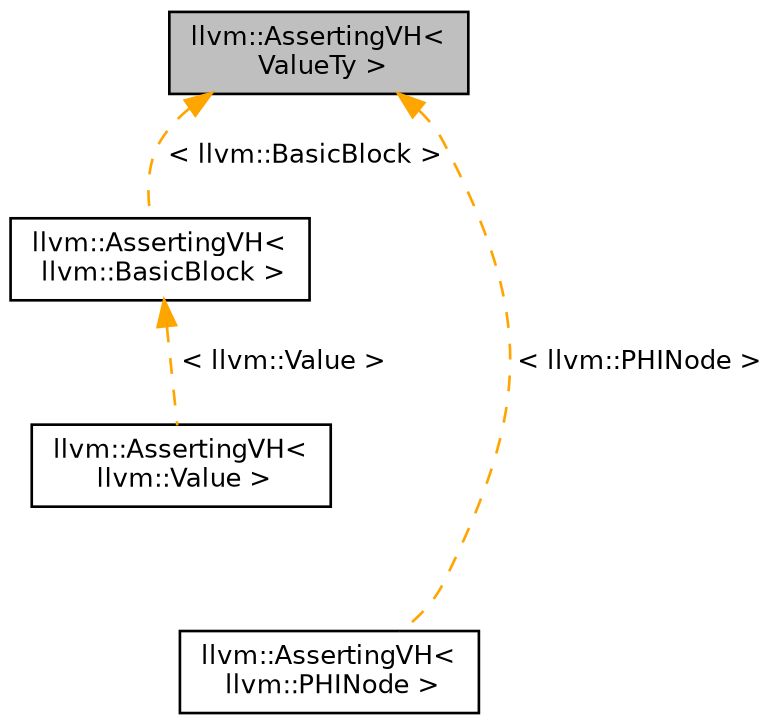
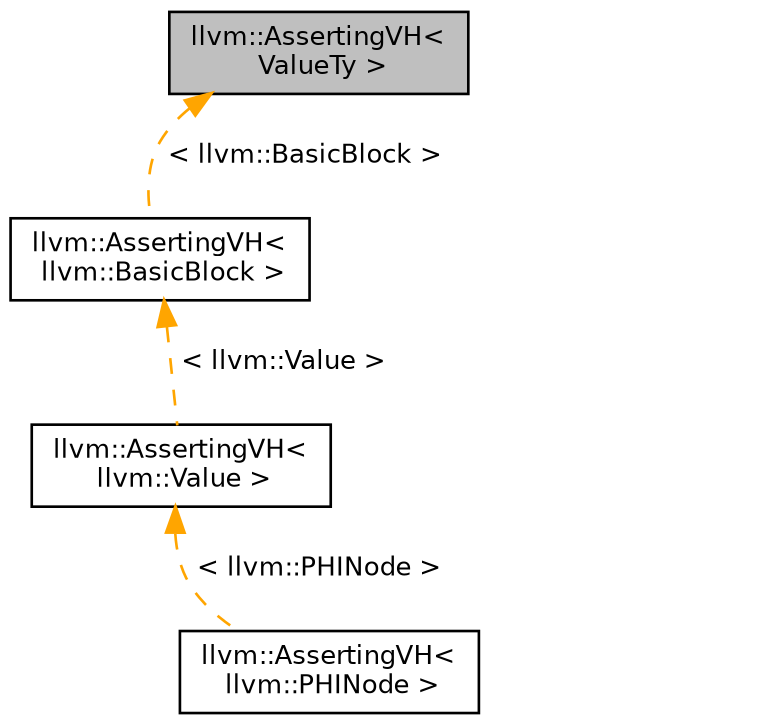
edge "llvm::AssertingVH< llvm::PHINode >" -> "llvm::AssertingVH< ValueTy >": now "llvm::AssertingVH< llvm::PHINode >" -> "llvm::AssertingVH< llvm::Value >"
